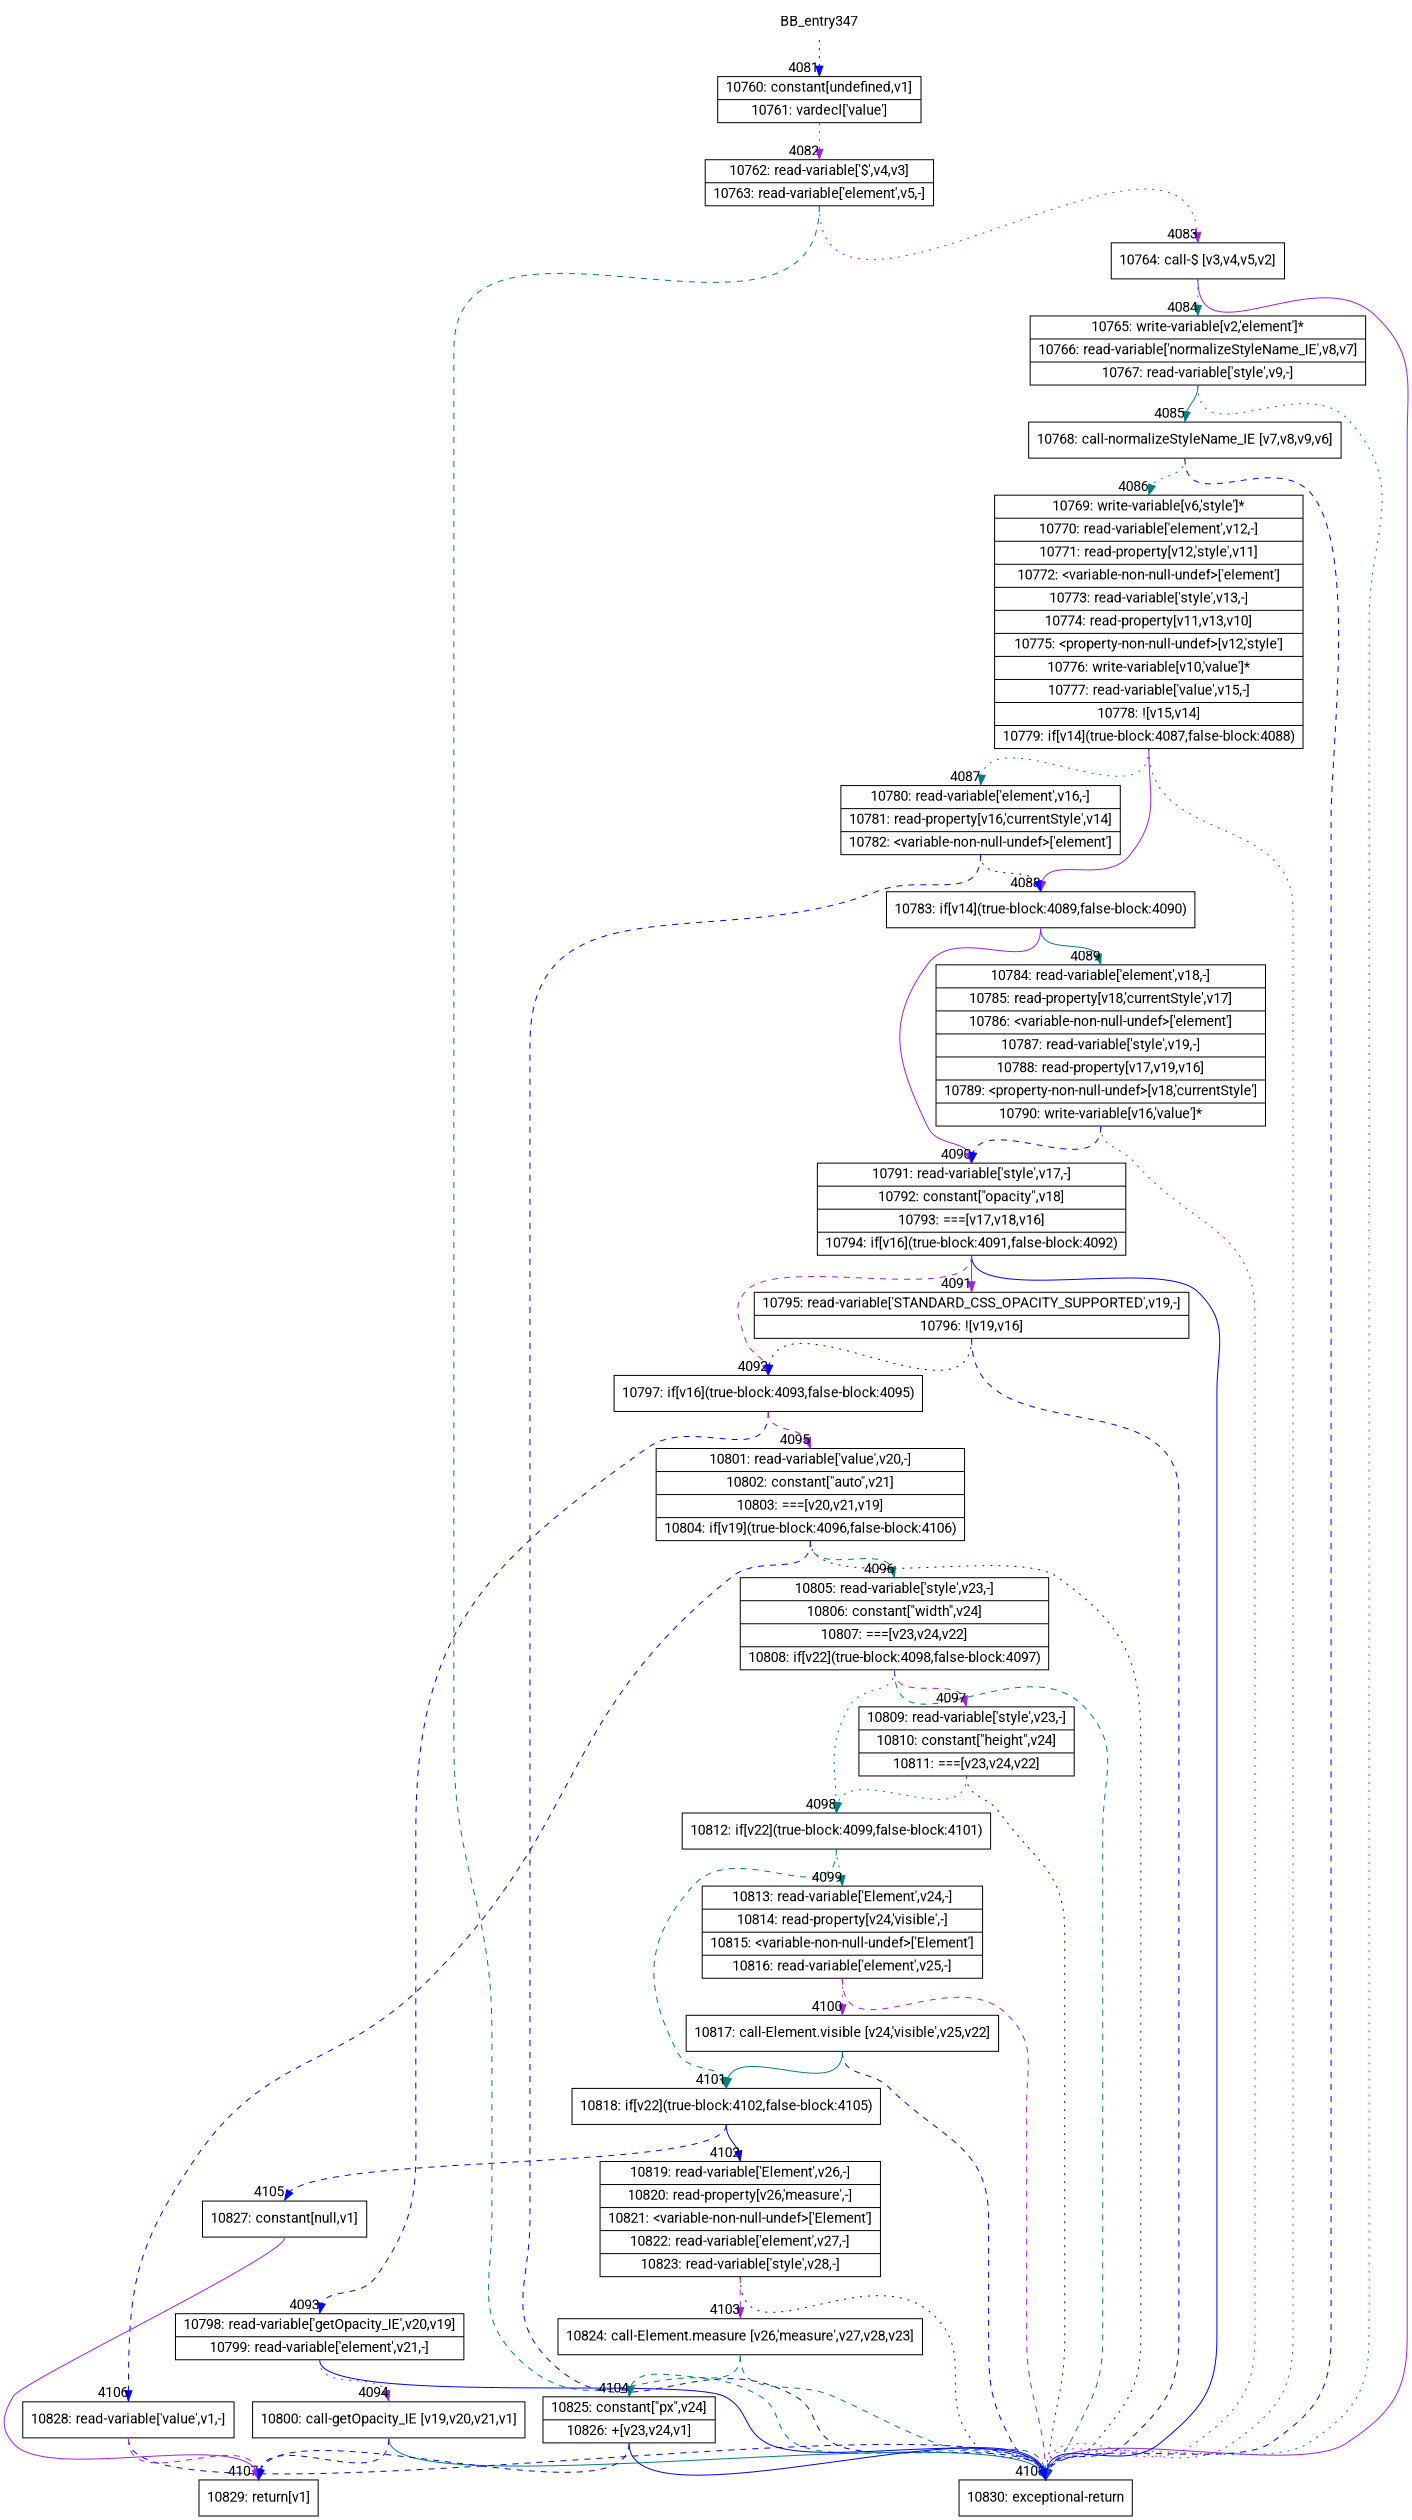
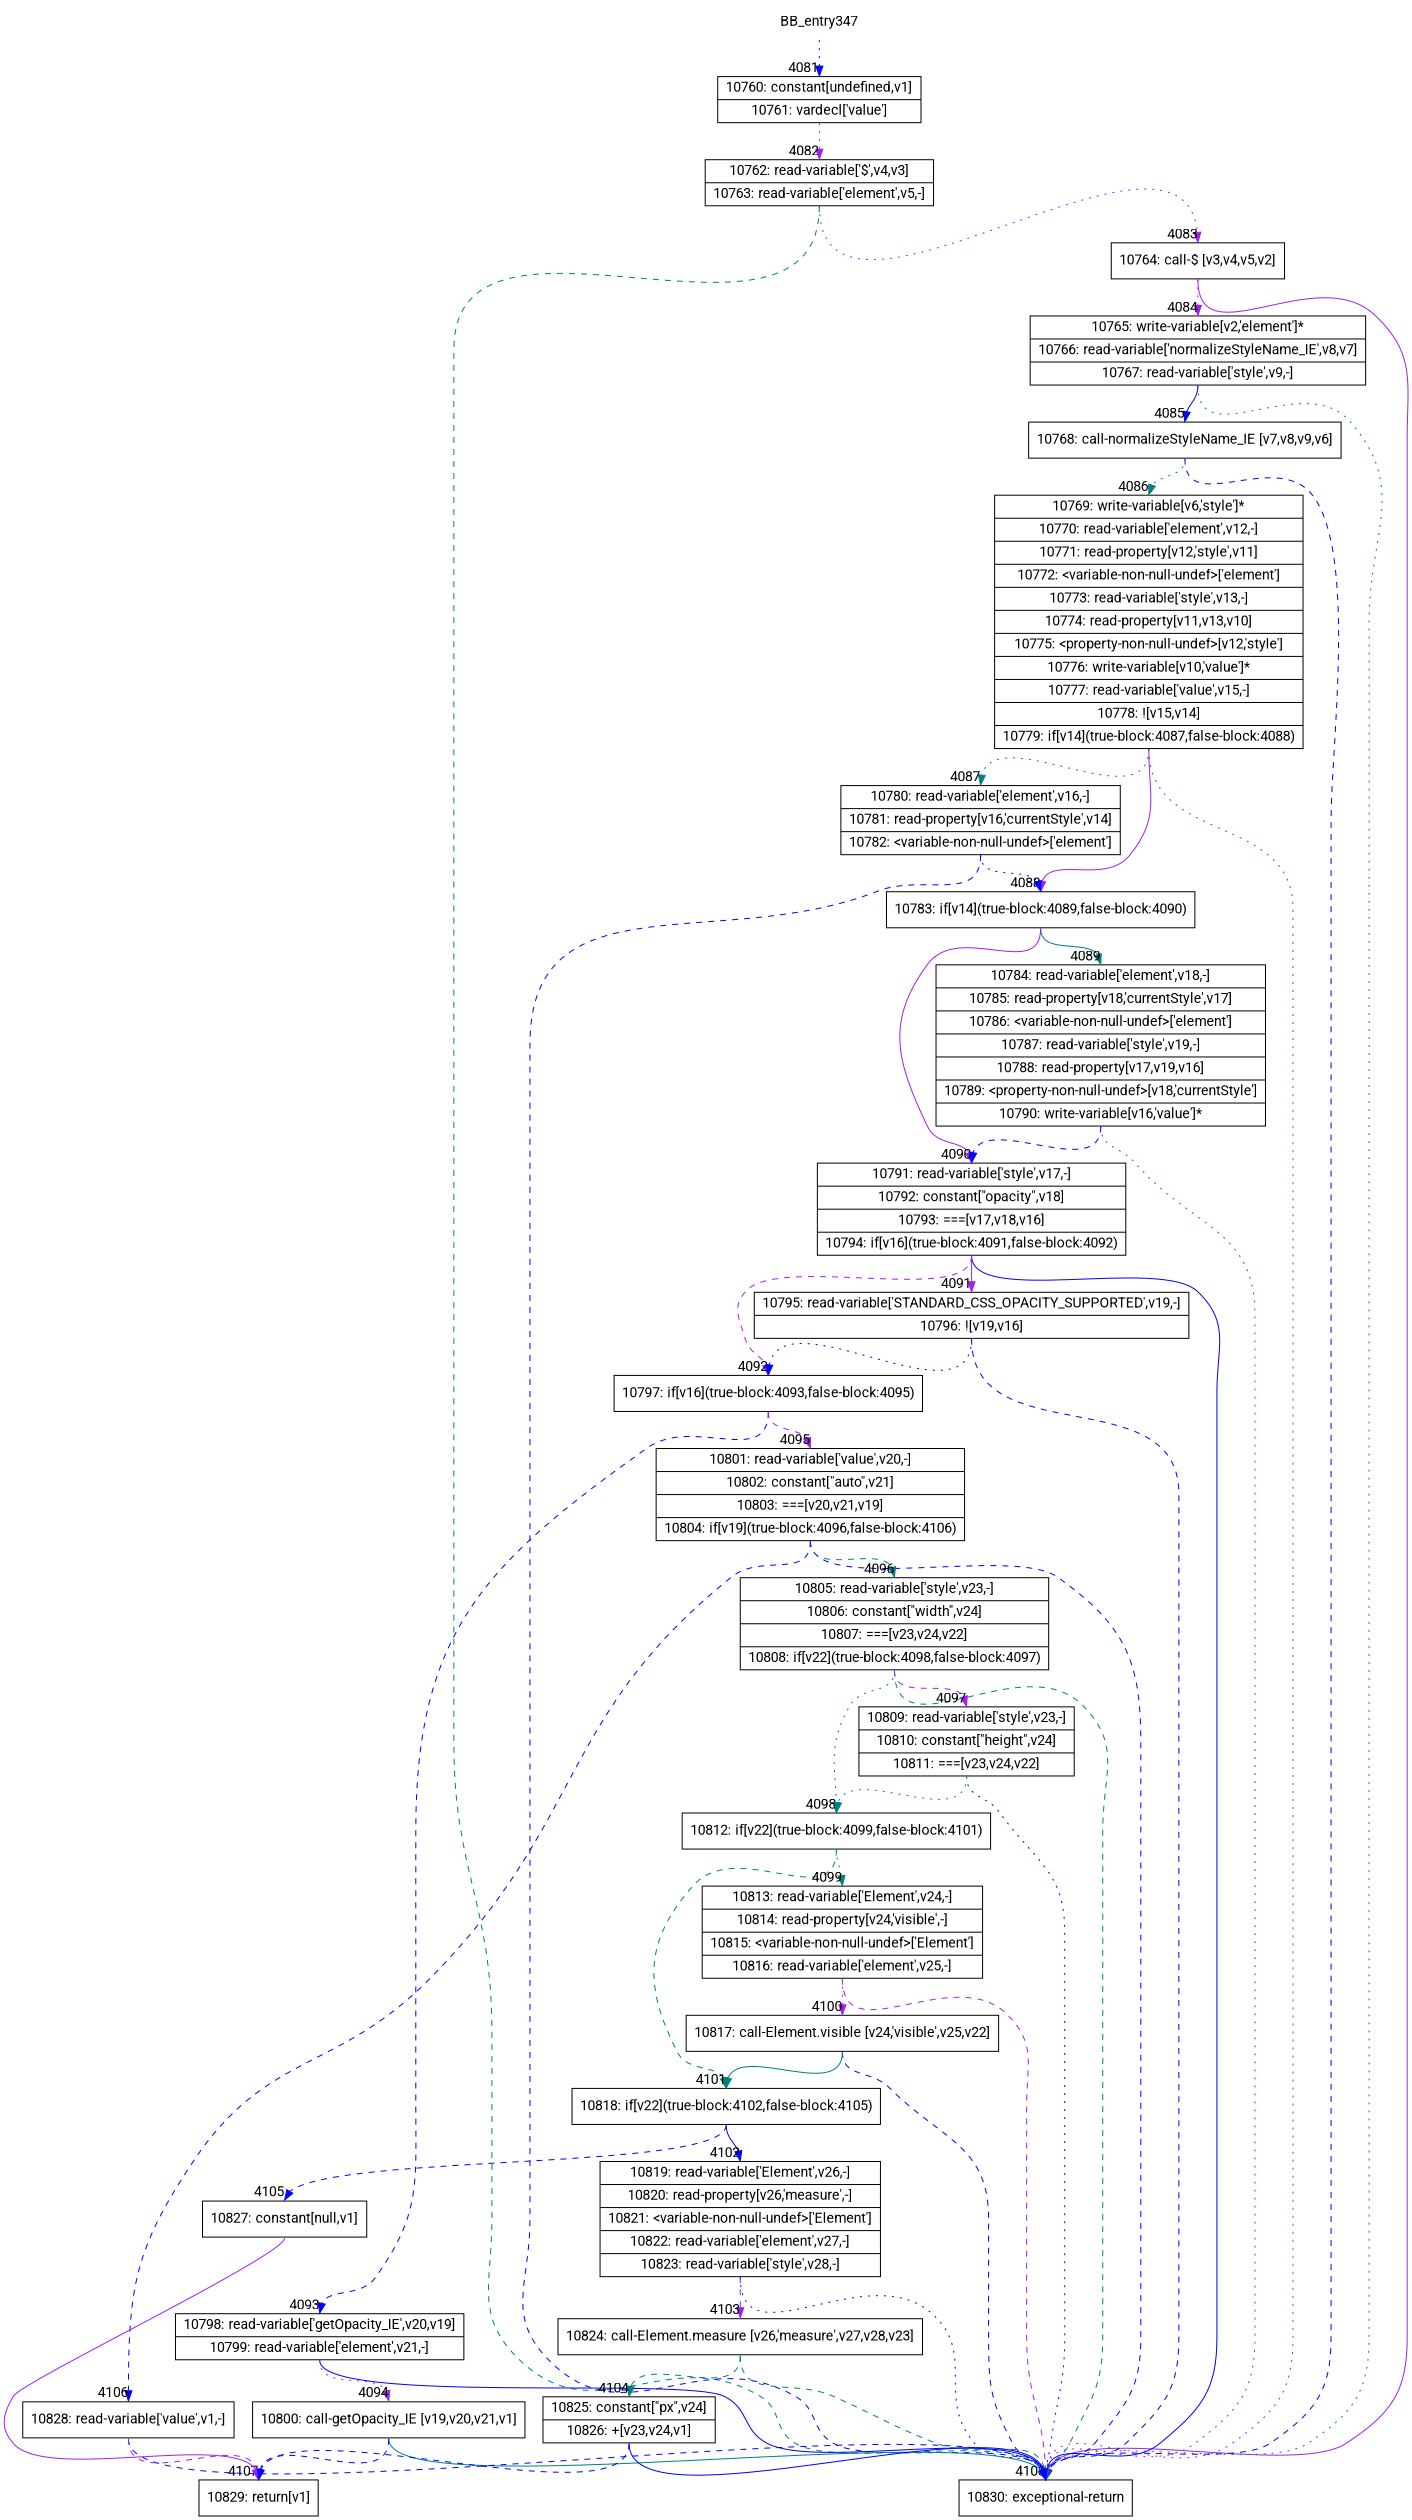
edge "10764: call-$ [v3,v4,v5,v2]" -> "10765: write-variable[v2,'element']*": color teal -> purple
edge "10765: write-variable[v2,'element']*" -> "10768: call-normalizeStyleName_IE [v7,v8,v9,v6]": color teal -> blue
edge "10801: read-variable['value',v20,-]" -> "10830: exceptional-return": style dotted -> dashed
